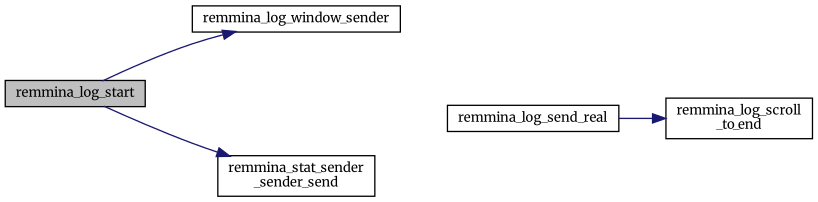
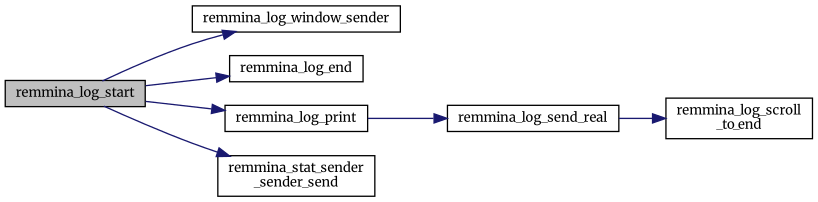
node "remmina_log_end": added
node "remmina_log_print": added
